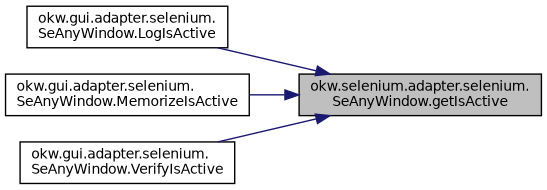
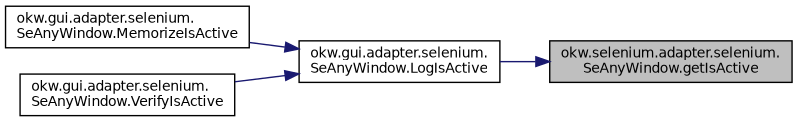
edge "okw.gui.adapter.selenium. SeAnyWindow.MemorizeIsActive" -> "okw.selenium.adapter.selenium. SeAnyWindow.getIsActive": now "okw.gui.adapter.selenium. SeAnyWindow.MemorizeIsActive" -> "okw.gui.adapter.selenium. SeAnyWindow.LogIsActive"
edge "okw.gui.adapter.selenium. SeAnyWindow.VerifyIsActive" -> "okw.selenium.adapter.selenium. SeAnyWindow.getIsActive": now "okw.gui.adapter.selenium. SeAnyWindow.VerifyIsActive" -> "okw.gui.adapter.selenium. SeAnyWindow.LogIsActive"
